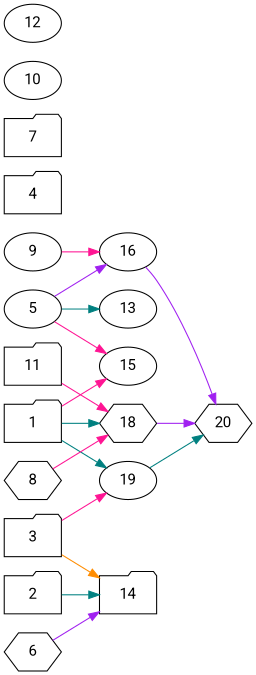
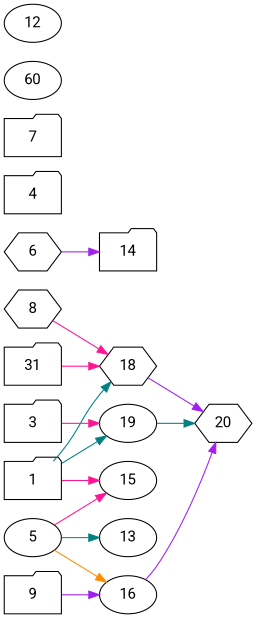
node "10": label "10" -> "60"
node "9": shape ellipse -> folder
edge "9" -> "16": color deeppink -> purple
edge "5" -> "16": color purple -> darkorange
node "11": label "11" -> "31"
edge "3" -> "14": removed
node "2": removed
